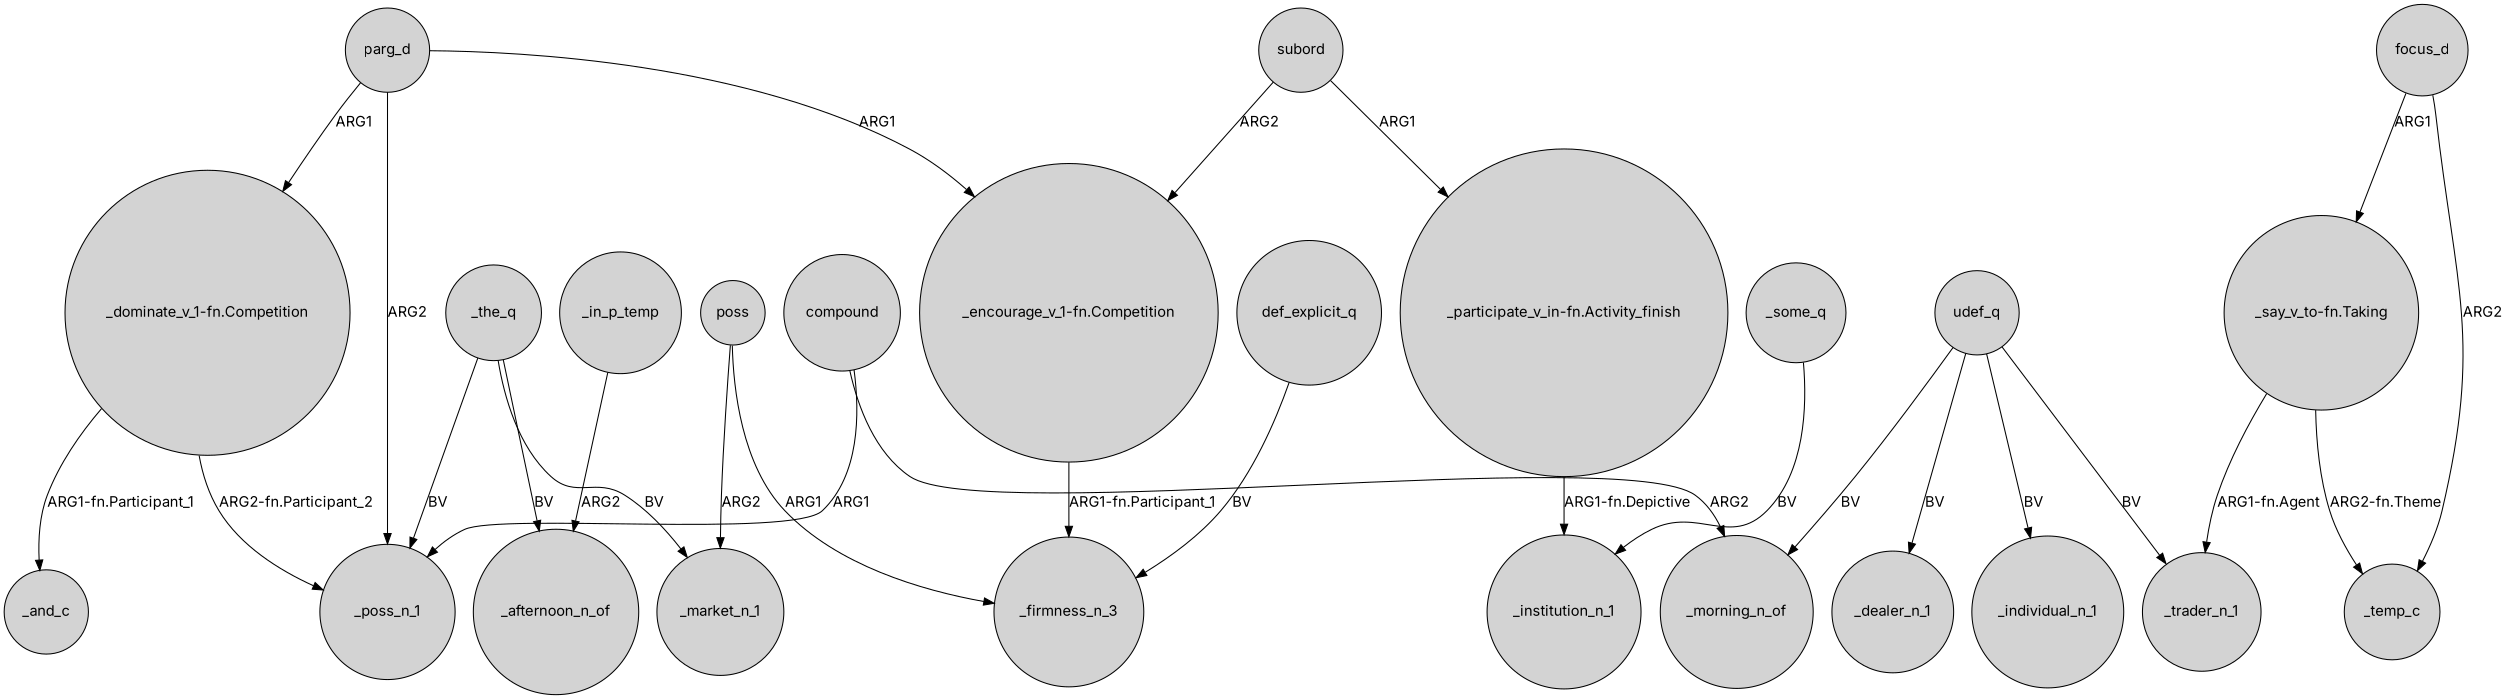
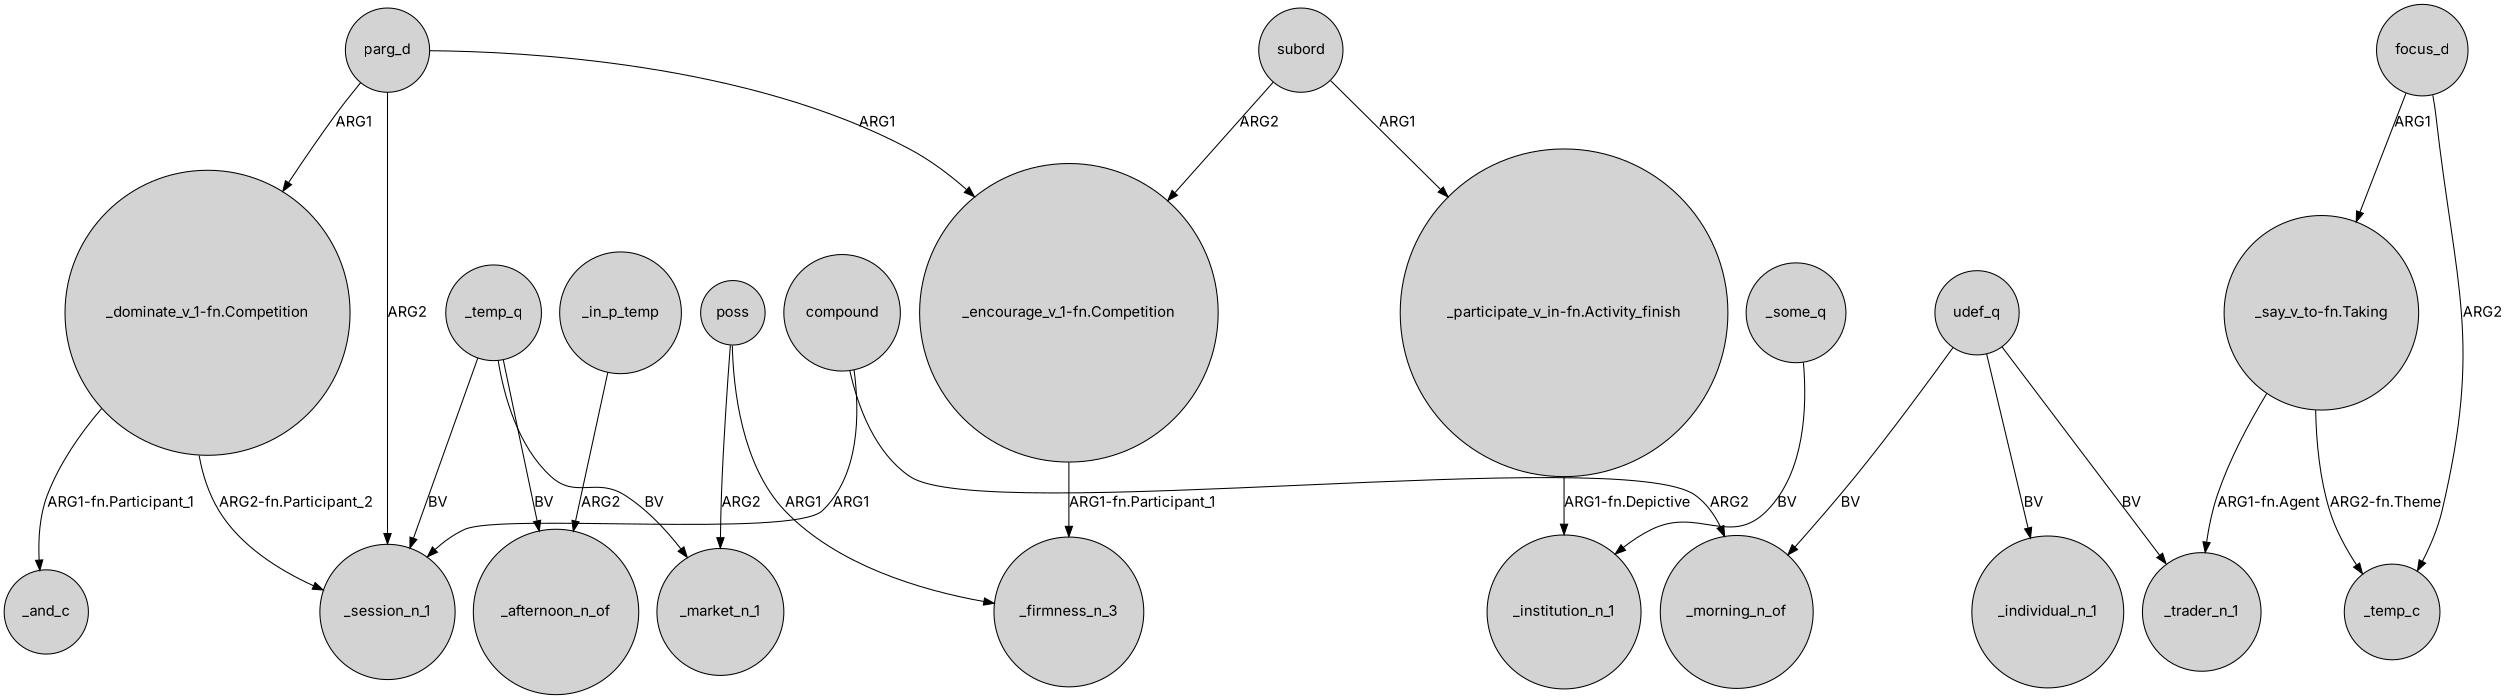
node "_the_q": label "_the_q" -> "_temp_q"
node "def_explicit_q": removed
node "_poss_n_1": label "_poss_n_1" -> "_session_n_1"
node "_dealer_n_1": removed
